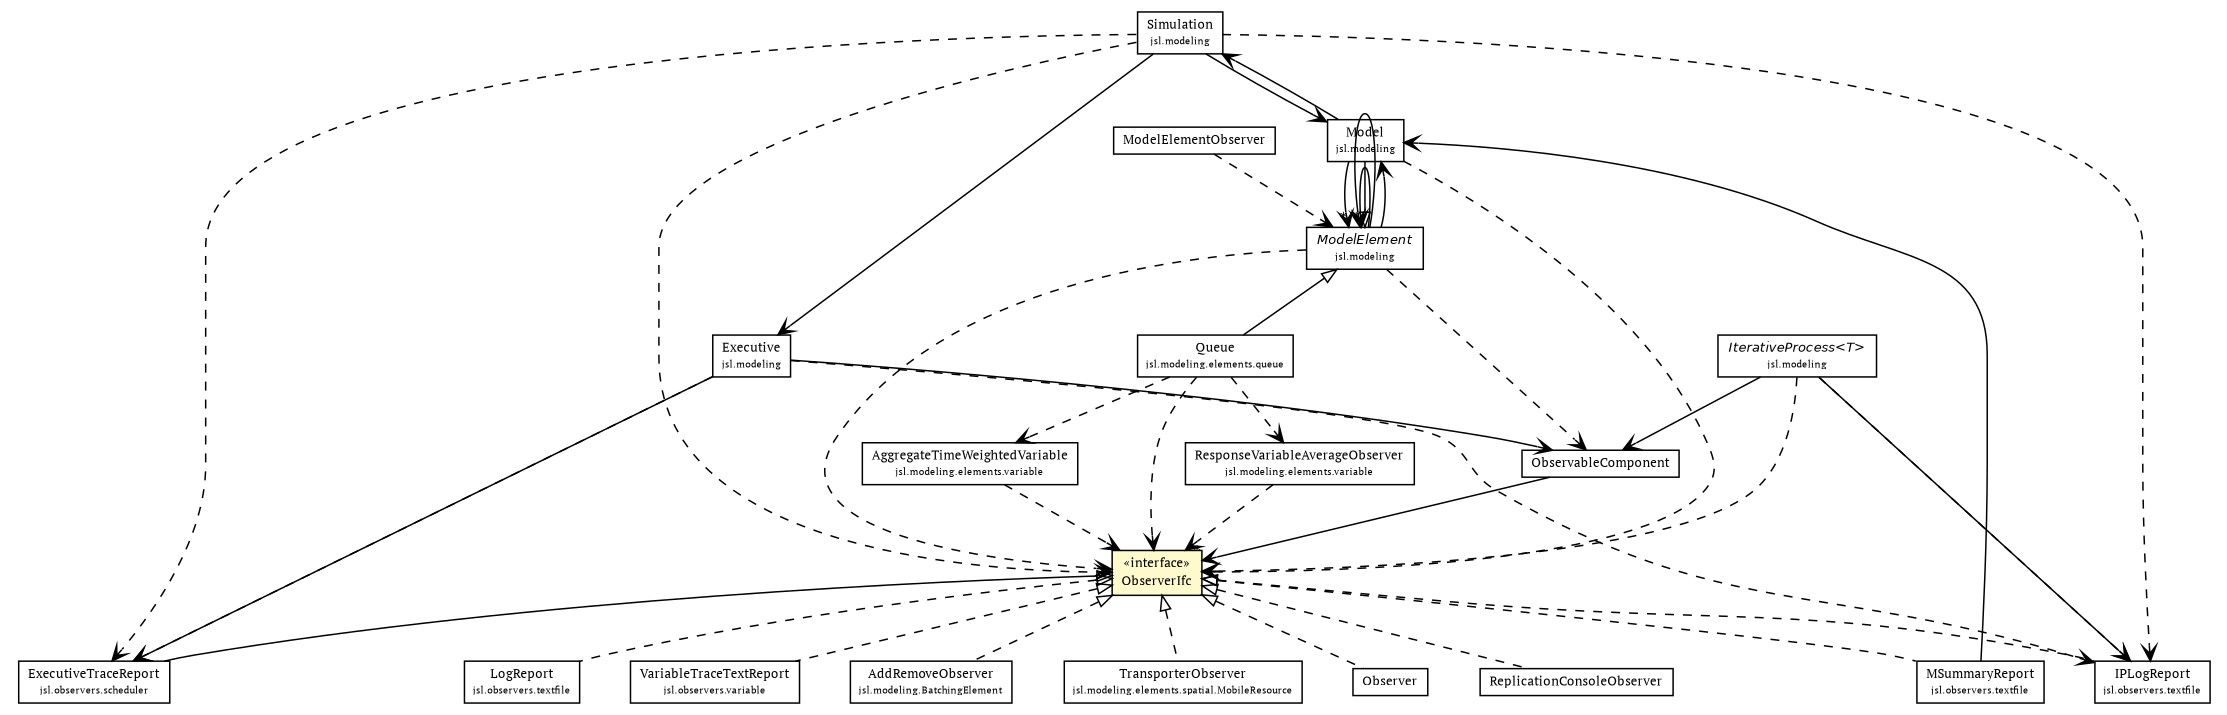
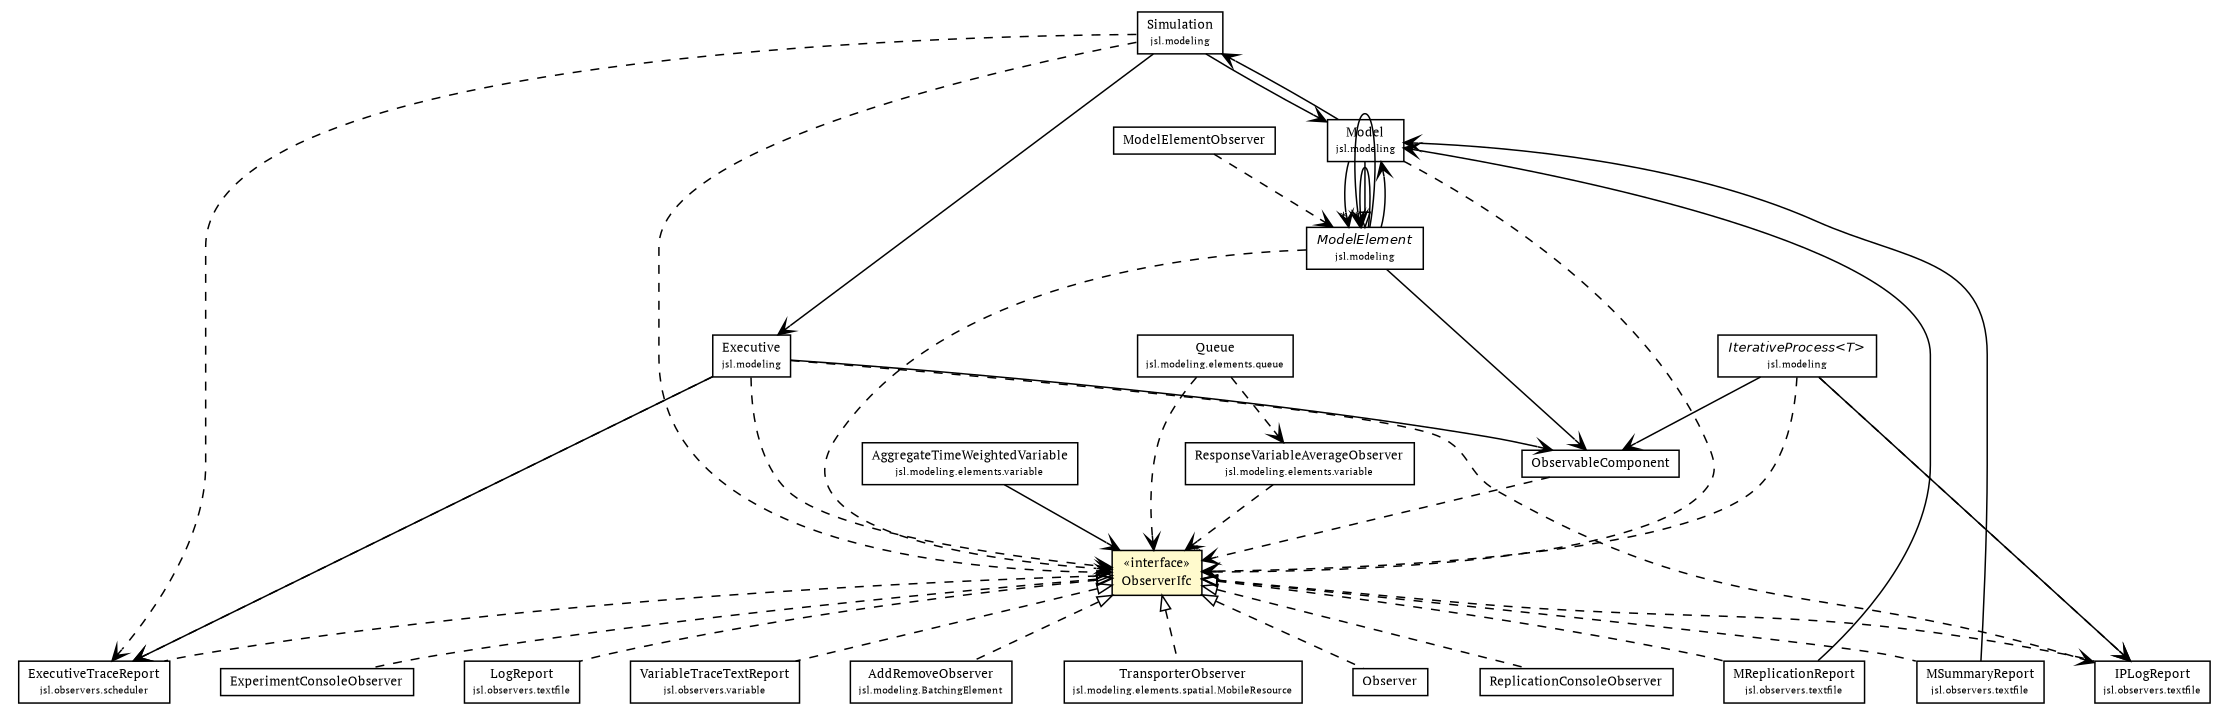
edge "Simulation" -> "IPLogReport": removed
edge "Queue" -> "ModelElement": removed
edge "ModelElement" -> "ObservableComponent": style dashed -> solid
edge "Queue" -> "AggregateTimeWeightedVariable": removed
edge "AggregateTimeWeightedVariable" -> "ObserverIfc": style dashed -> solid
edge "ObservableComponent" -> "ObserverIfc": style solid -> dashed
edge "Executive" -> "ObserverIfc": added
edge "ExecutiveTraceReport" -> "ObserverIfc": style solid -> dashed
node "ExperimentConsoleObserver": added
node "MReplicationReport": added
